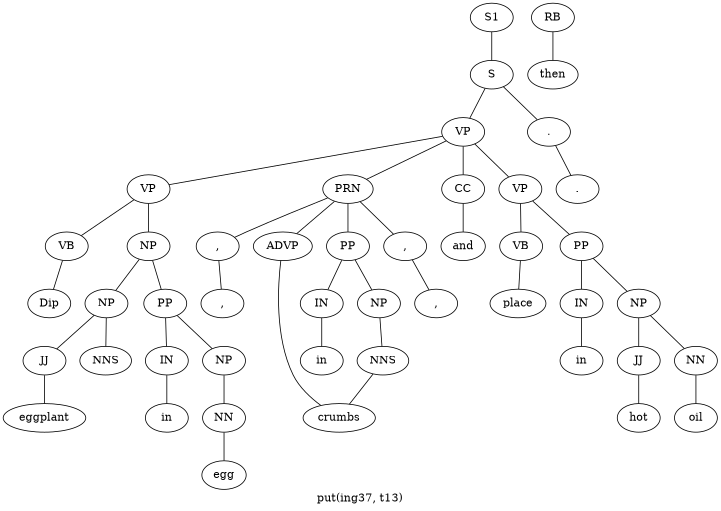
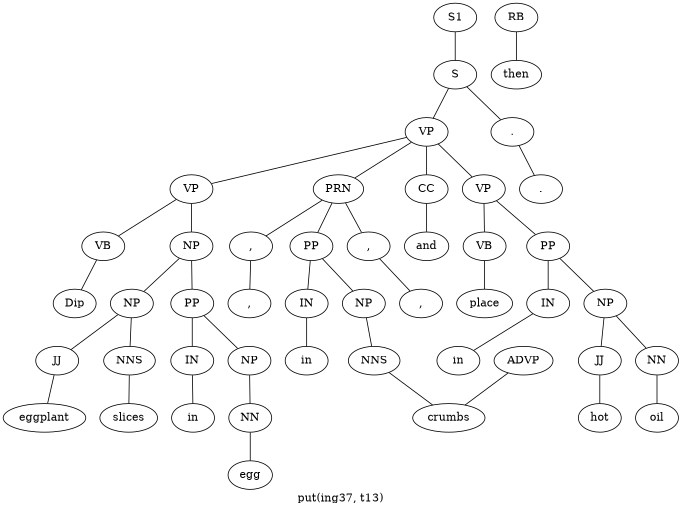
edge "PRN" -- "ADVP": removed
node "slices": added
